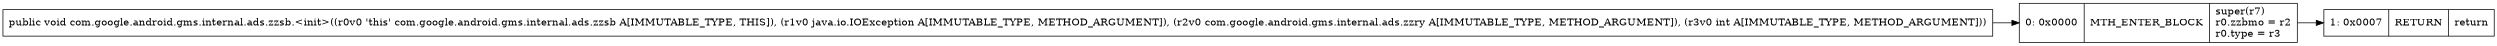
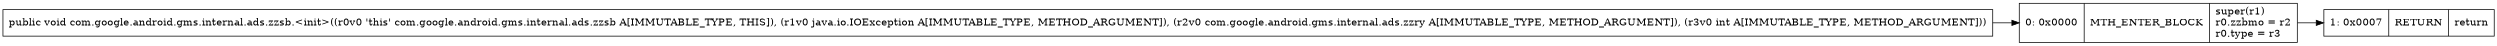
node "0: 0x0000": text "super(r7)" -> "super(r1)"
